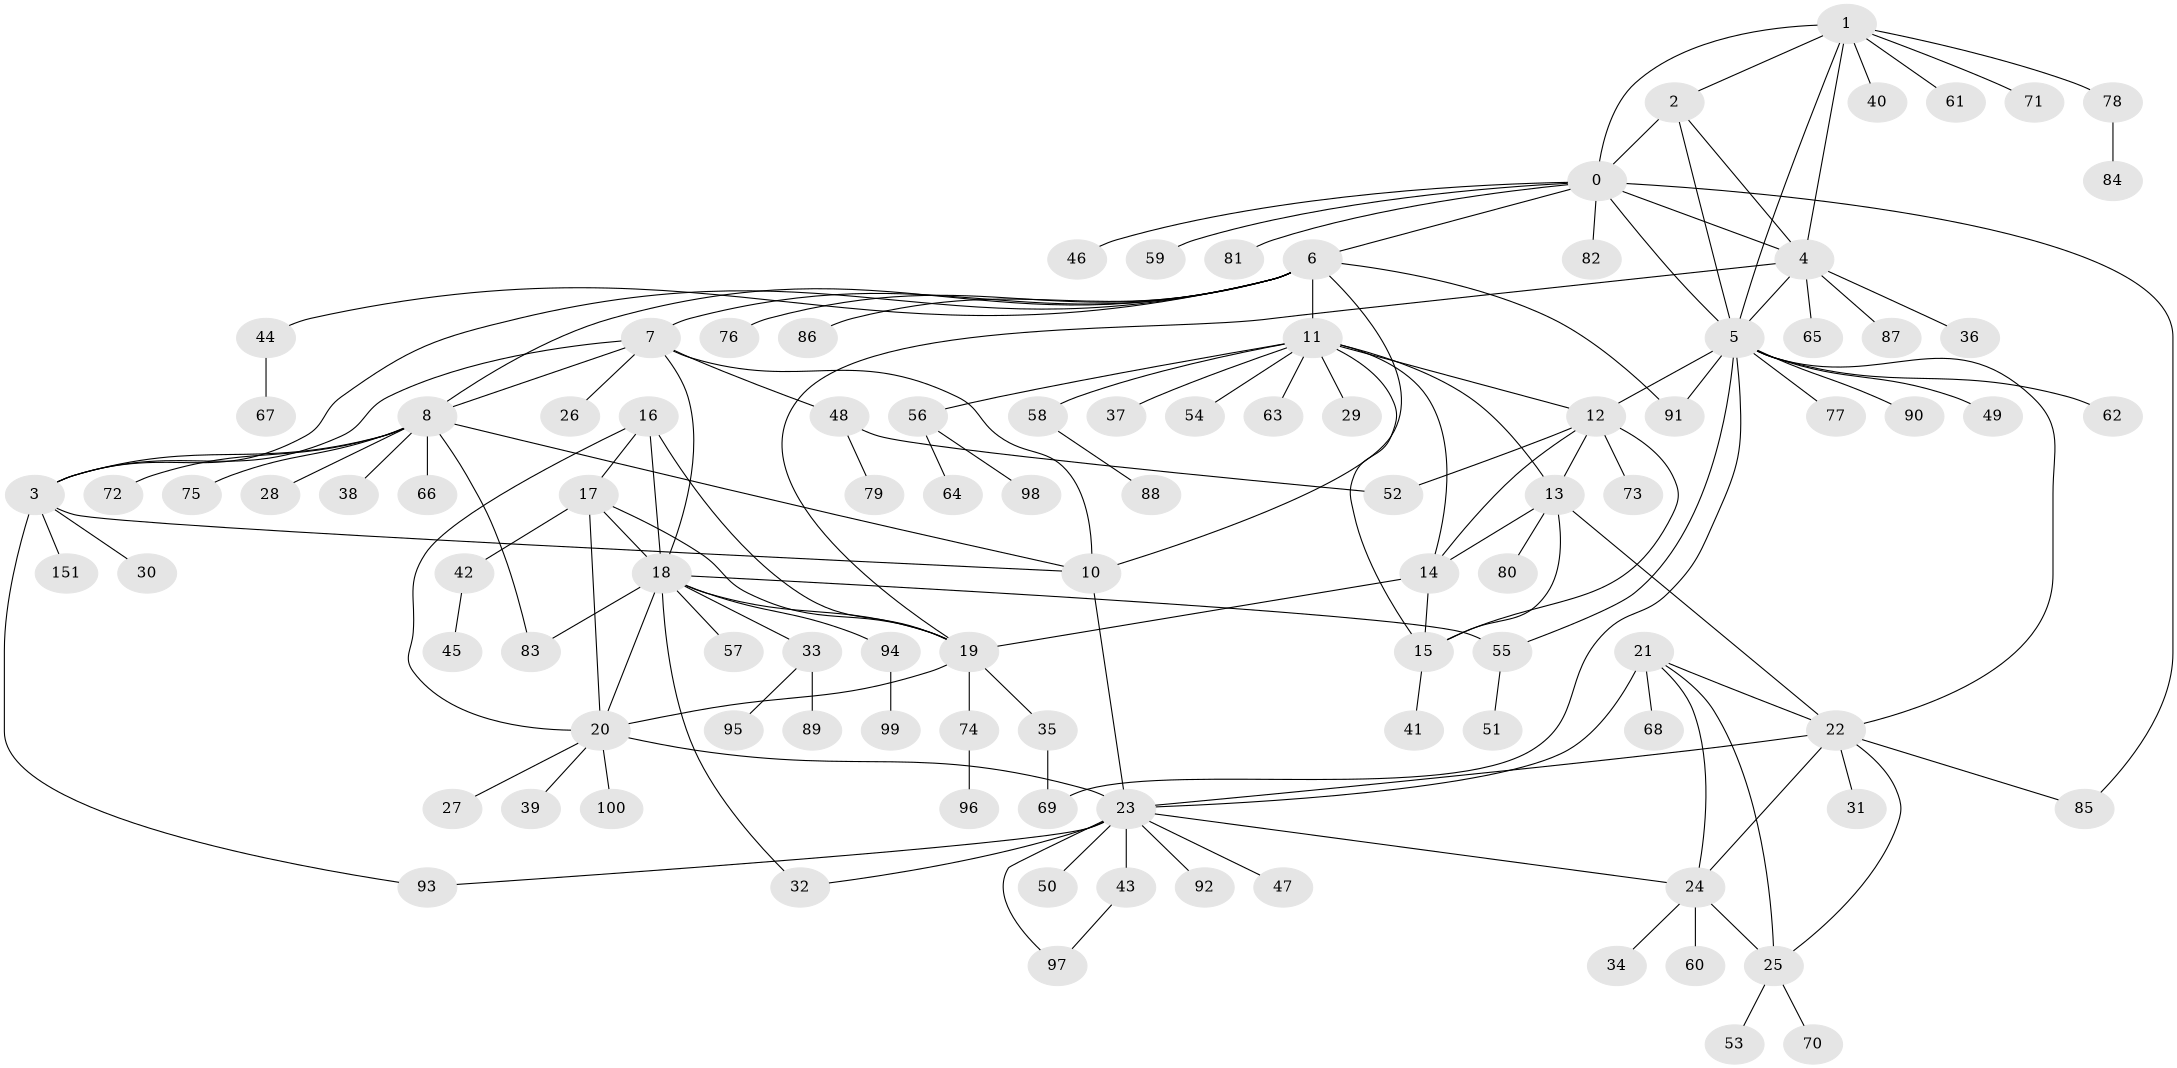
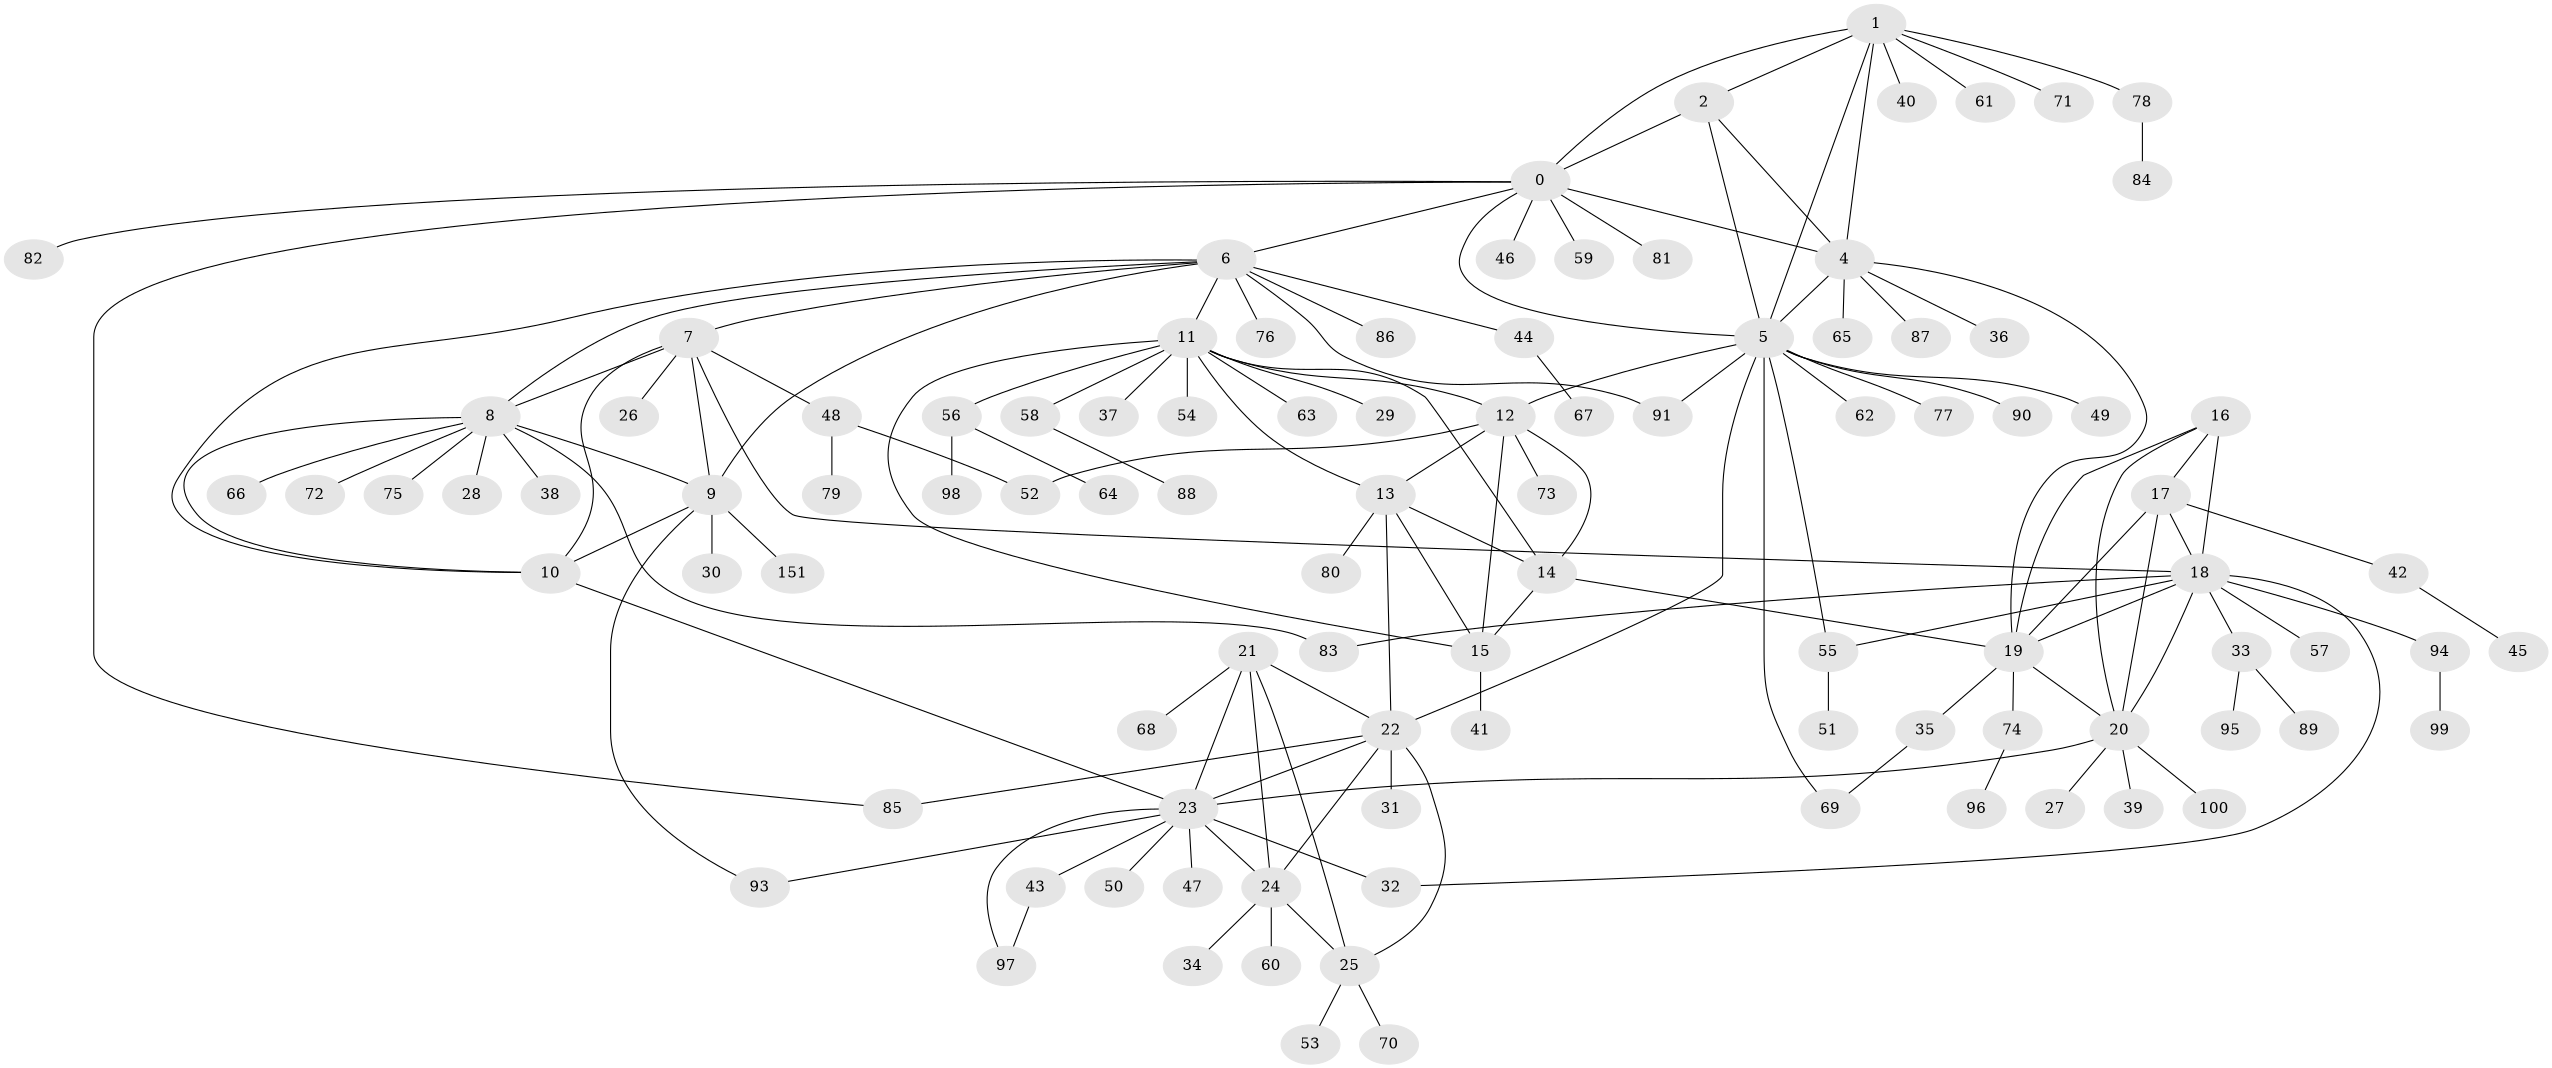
node "3": label "3" -> "9"
node "92": removed
